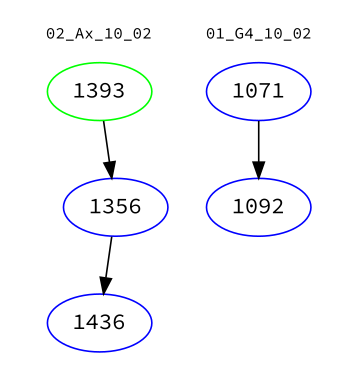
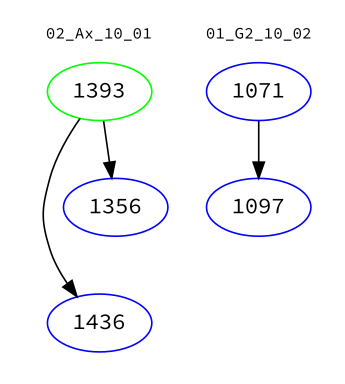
cluster "02_Ax_10_02": label "02_Ax_10_02" -> "02_Ax_10_01"
cluster "01_G4_10_02": label "01_G4_10_02" -> "01_G2_10_02"
node "1092": label "1092" -> "1097"
edge "1356" -> "1436": now "1393" -> "1436"
